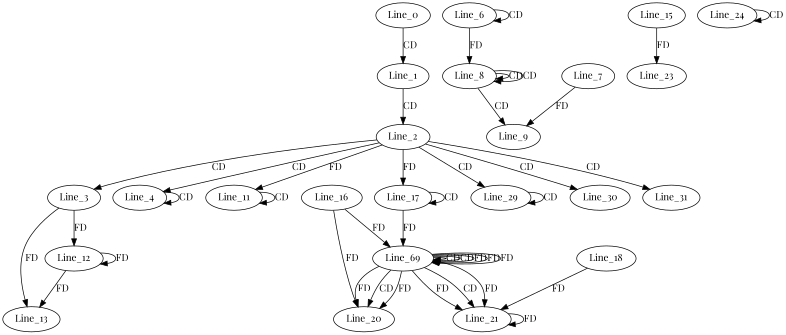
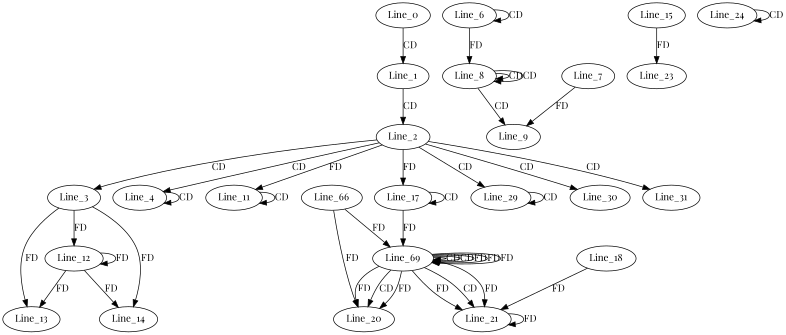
node "Line_16": label "Line_16" -> "Line_66"
node "Line_14": added
